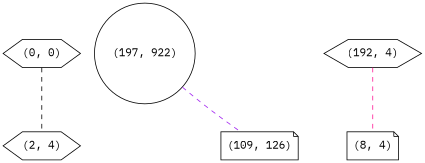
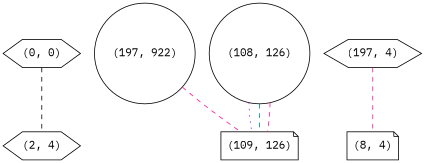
node "(108, 126)": added
node "(192, 4)": label "(192, 4)" -> "(197, 4)"
edge "(197, 922)" -- "(109, 126)": color purple -> deeppink
